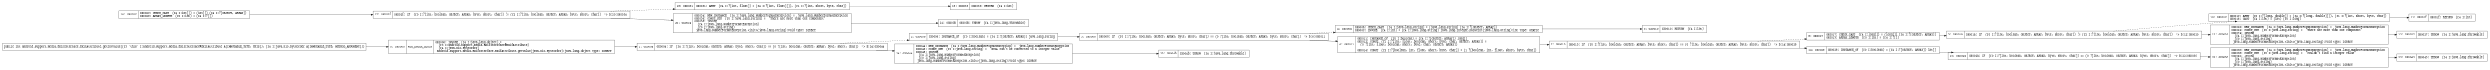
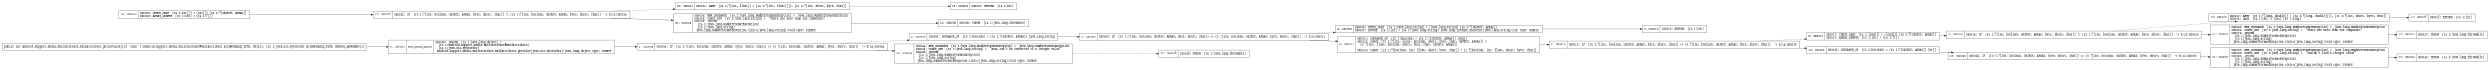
edge "24: 0x0044" -> "25: 0x004b": style solid -> dashed
